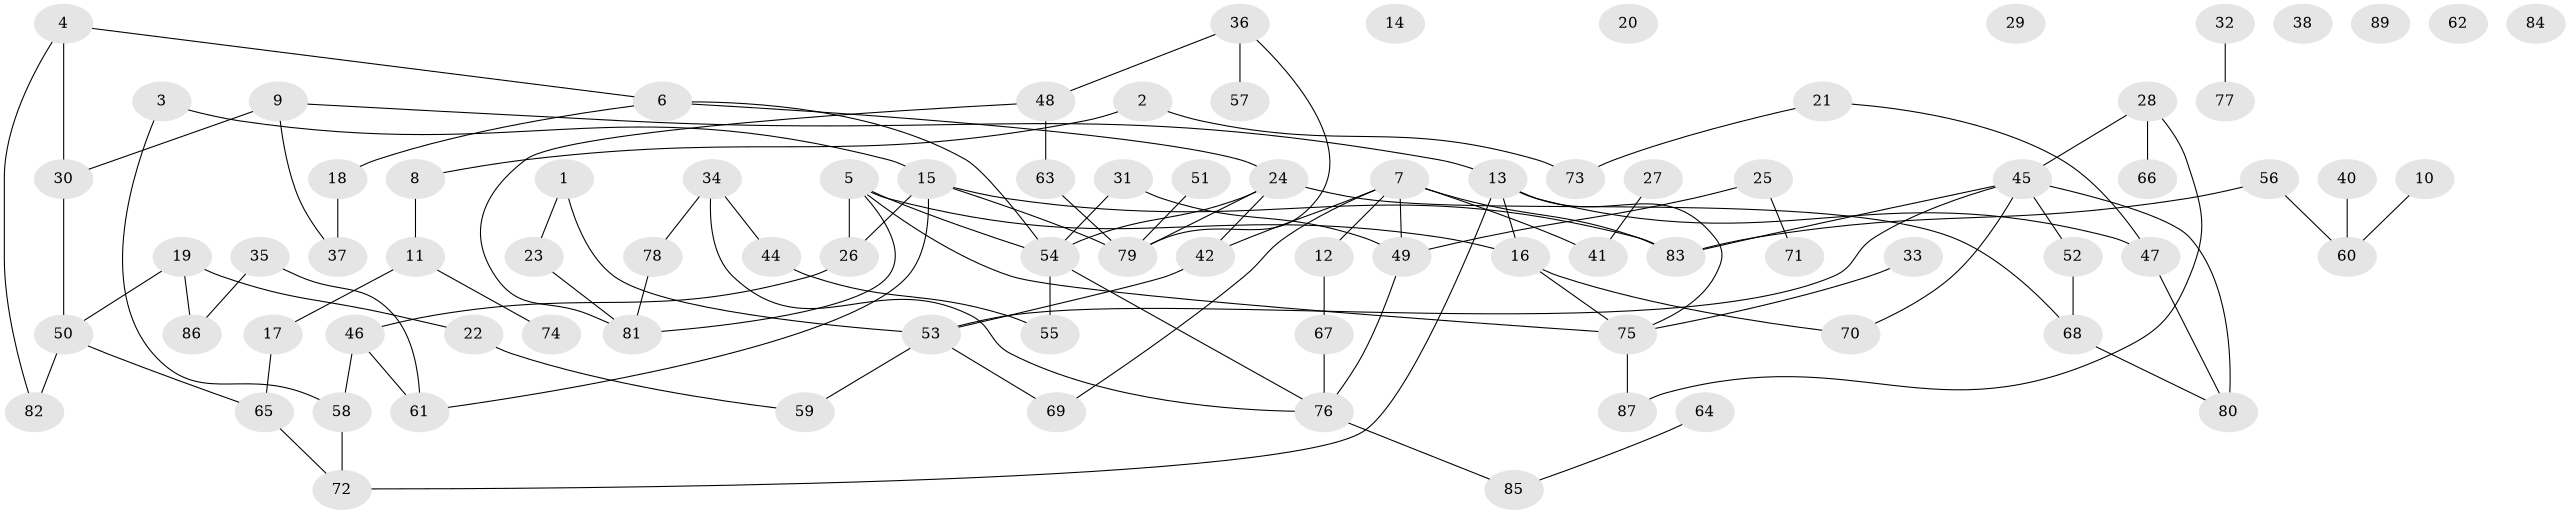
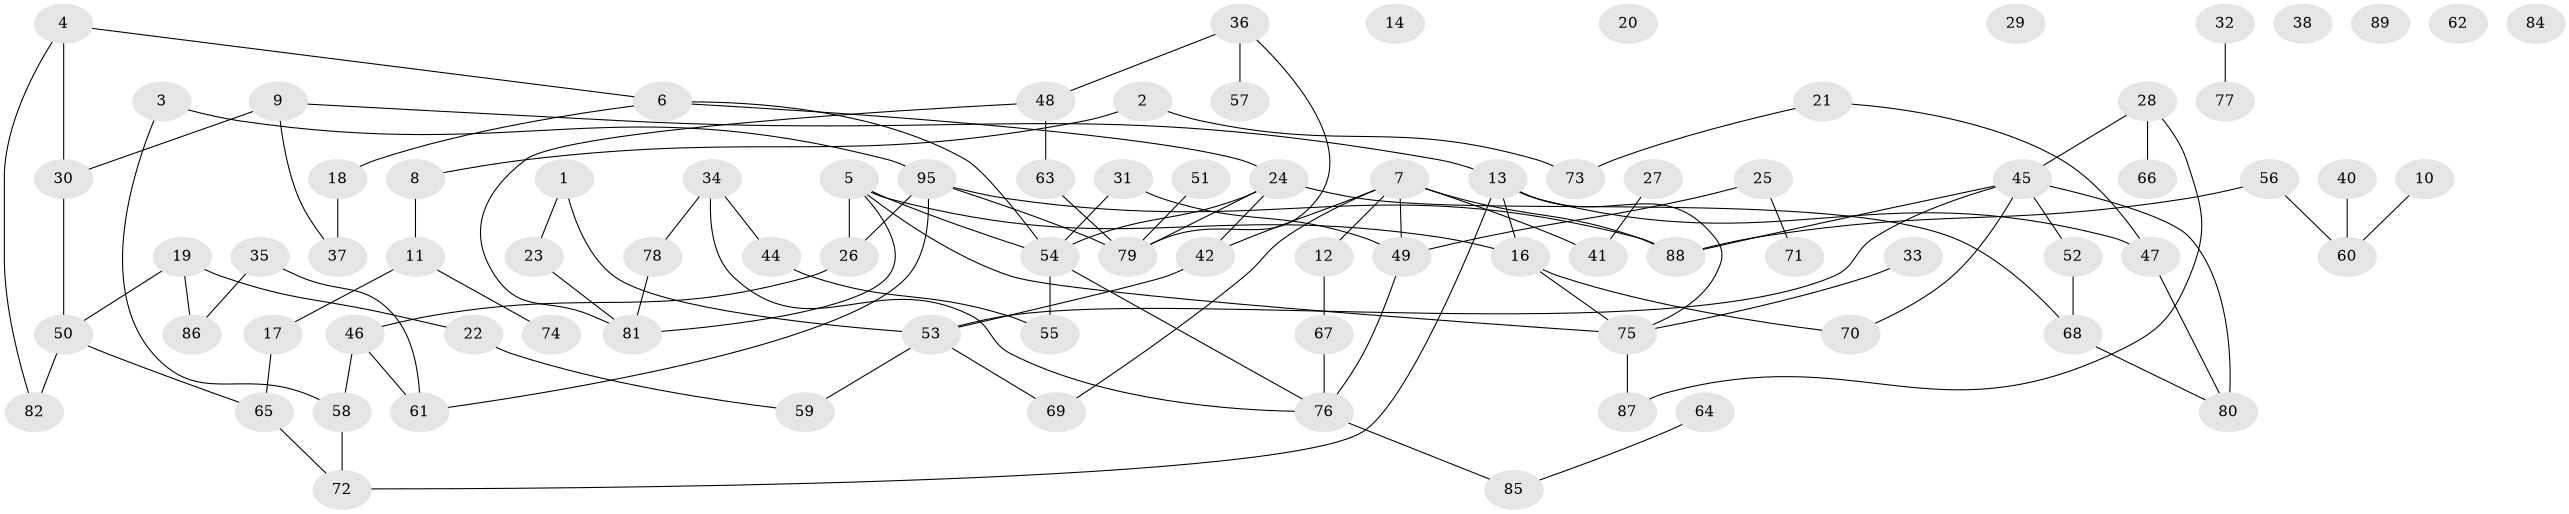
node "15": label "15" -> "95"
node "83": label "83" -> "88"
